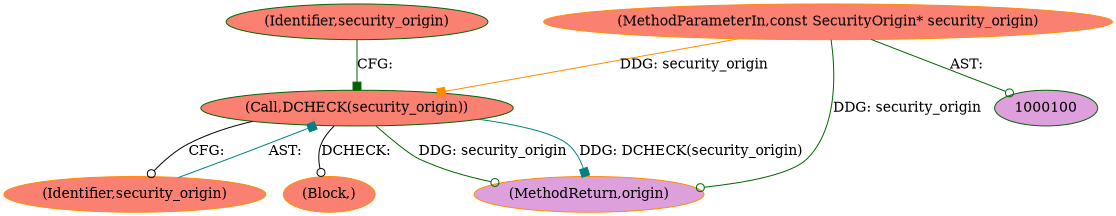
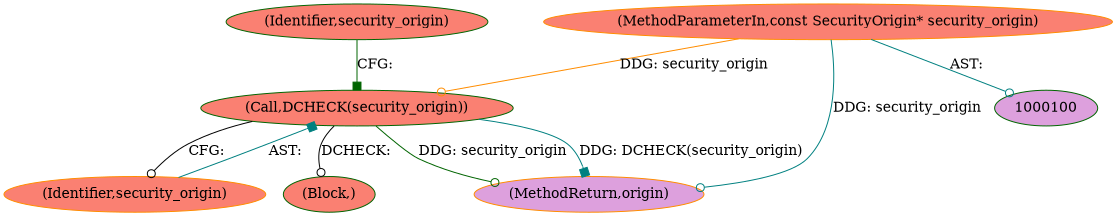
edge "(MethodParameterIn,const SecurityOrigin* security_origin)" -> "(Call,DCHECK(security_origin))": arrowhead box -> odot
edge "(MethodParameterIn,const SecurityOrigin* security_origin)" -> "1000100": color darkgreen -> teal
edge "(MethodParameterIn,const SecurityOrigin* security_origin)" -> "(MethodReturn,origin)": color darkgreen -> teal
node "(Block,)": color darkorange -> darkgreen
